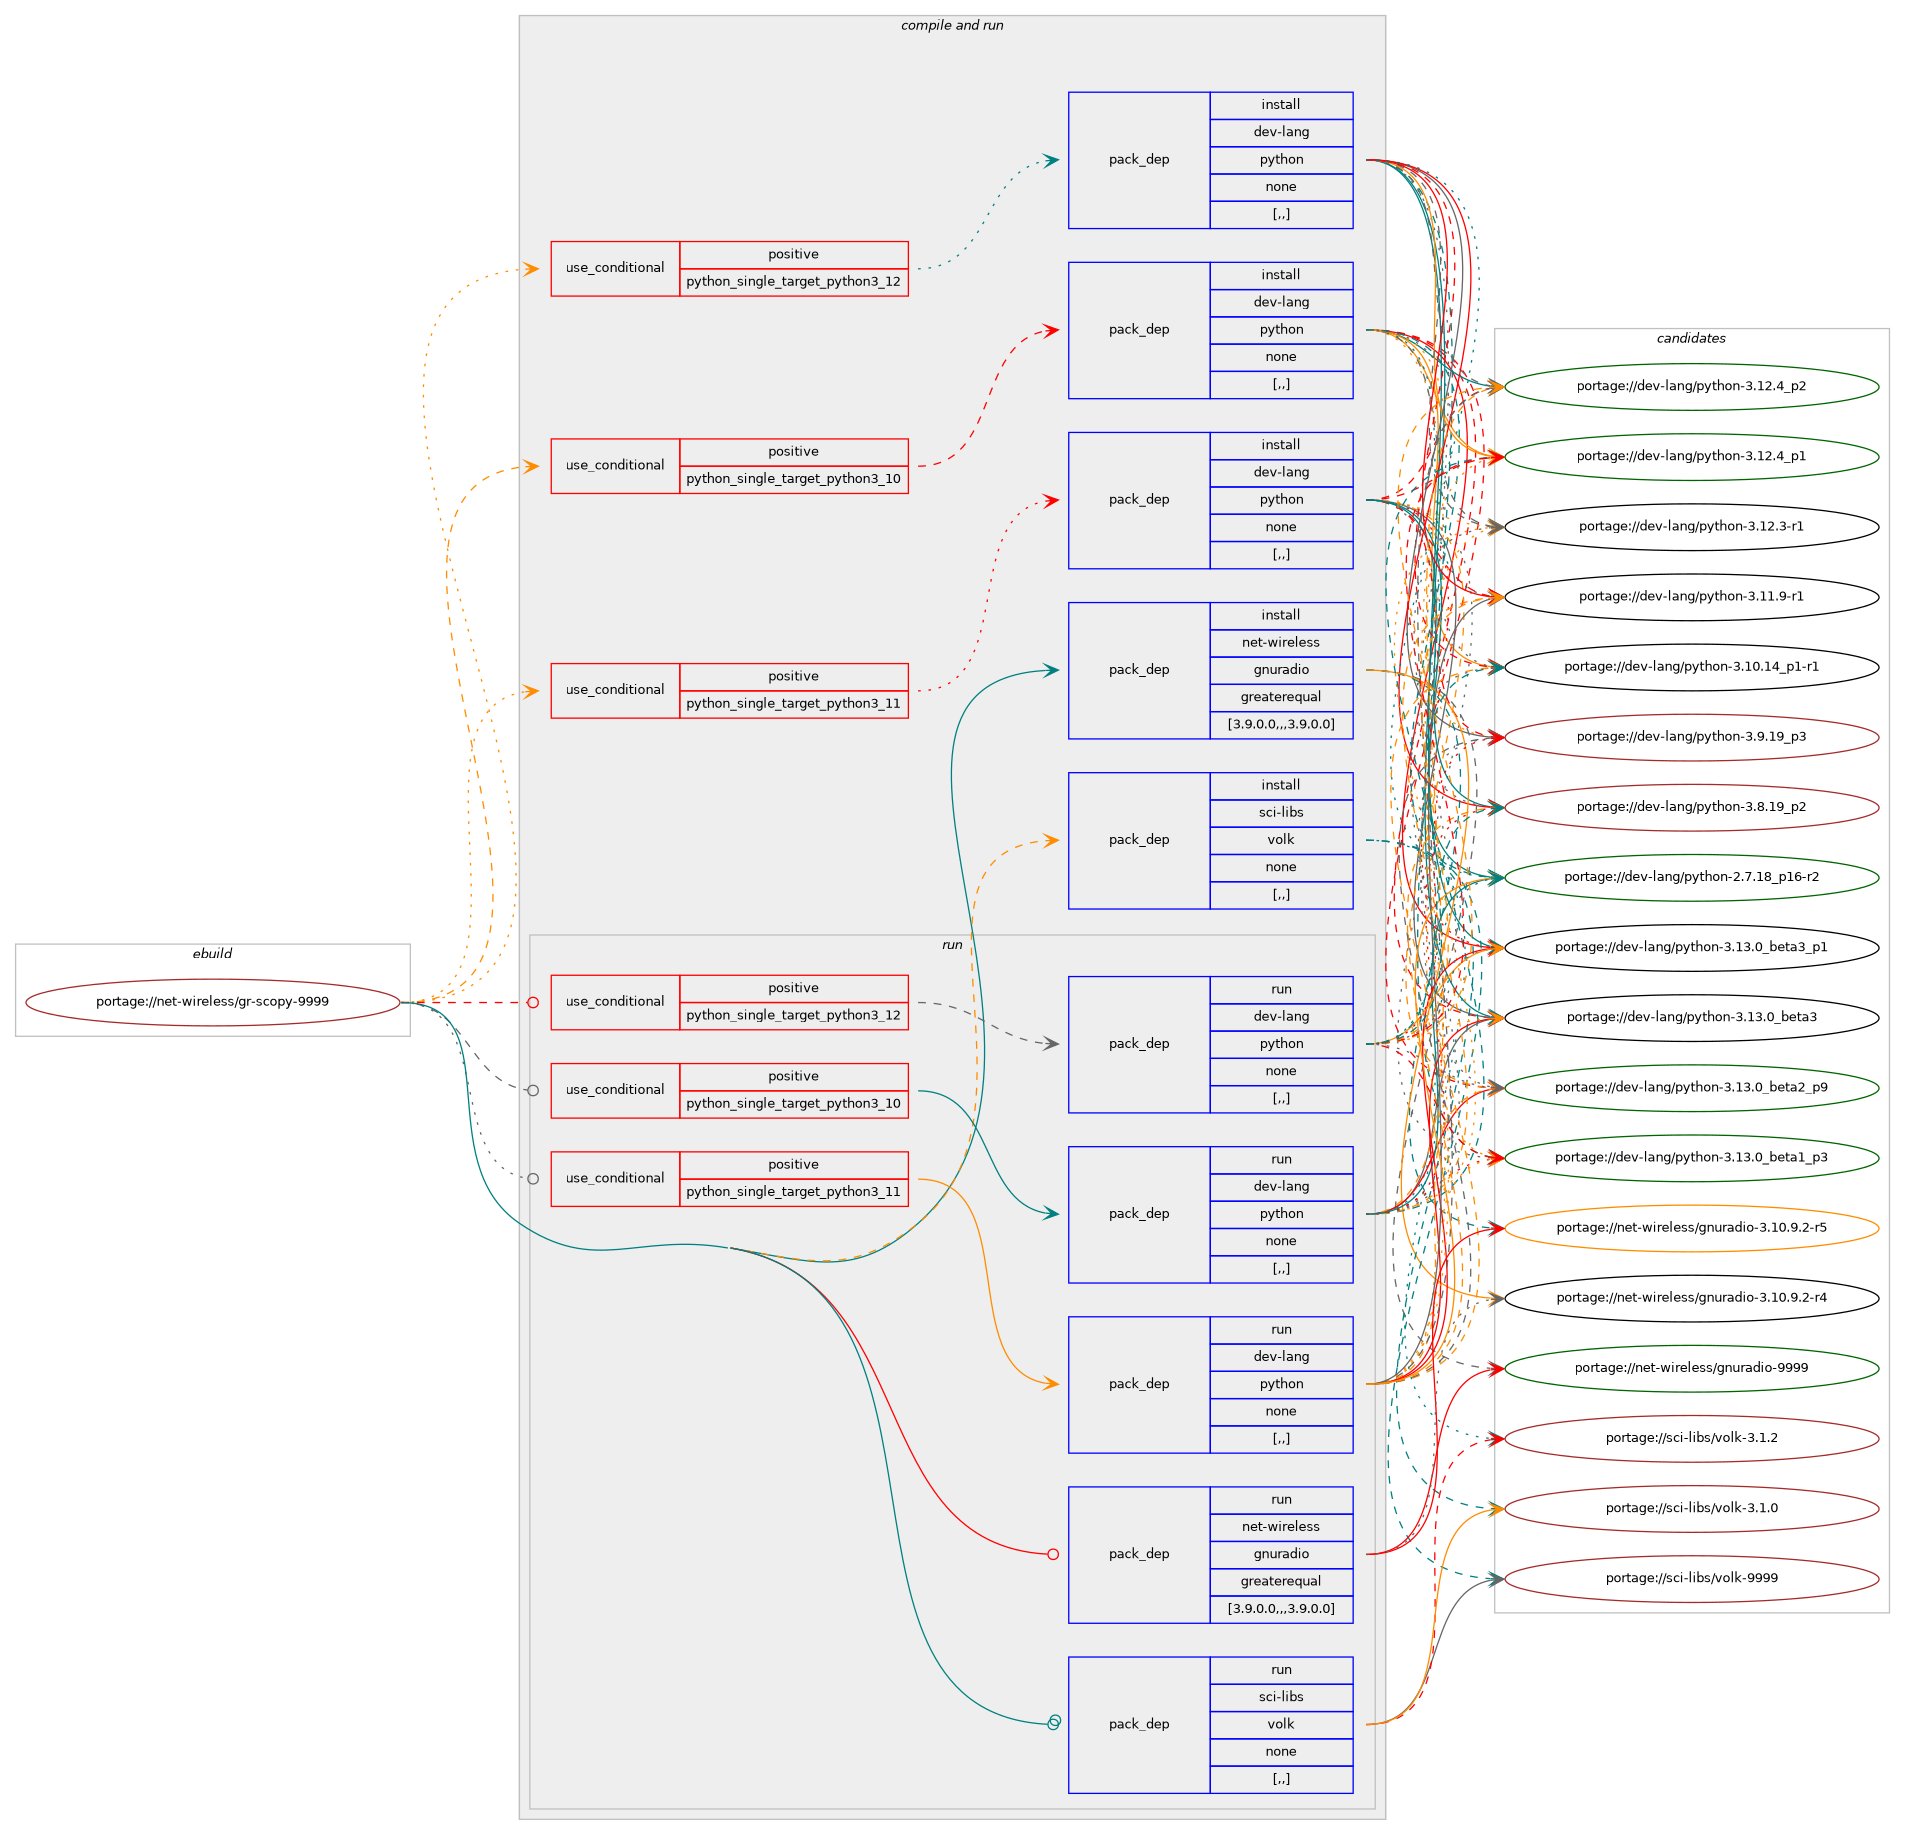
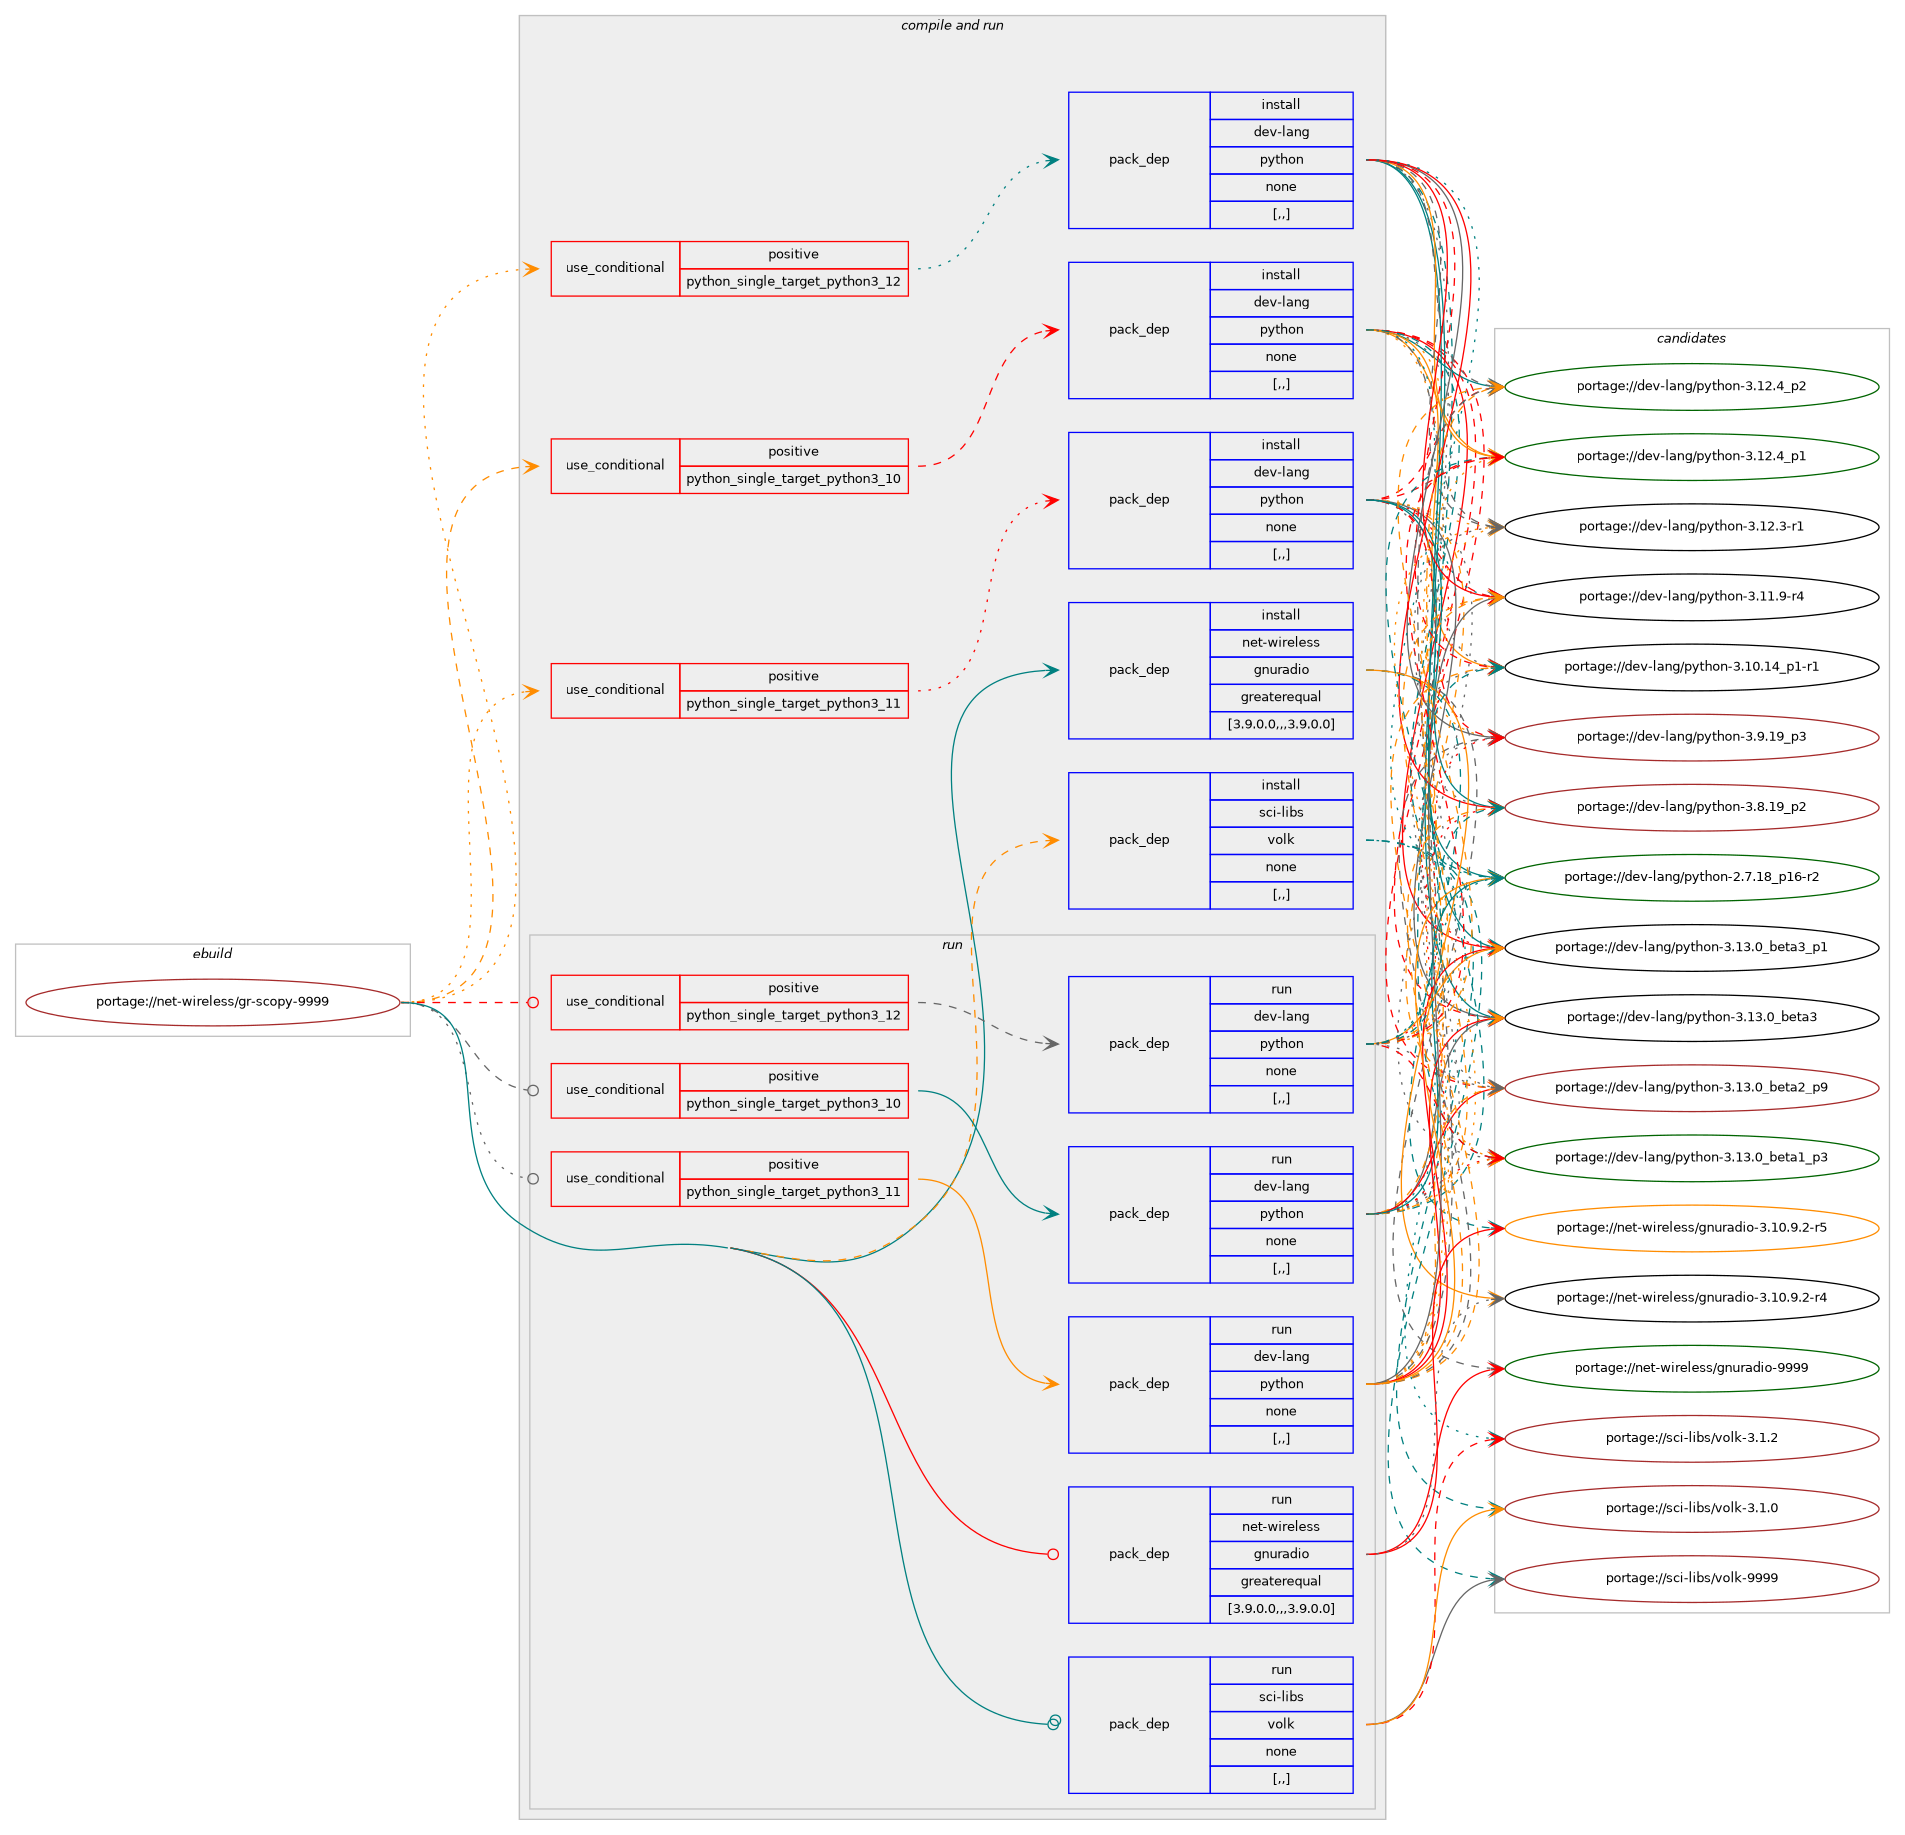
node "portage://dev-lang/python-3.11.9-r1": label "portage://dev-lang/python-3.11.9-r1" -> "portage://dev-lang/python-3.11.9-r4"
node "portage://dev-lang/python-3.13.0_beta2_p9": color darkgreen -> brown
